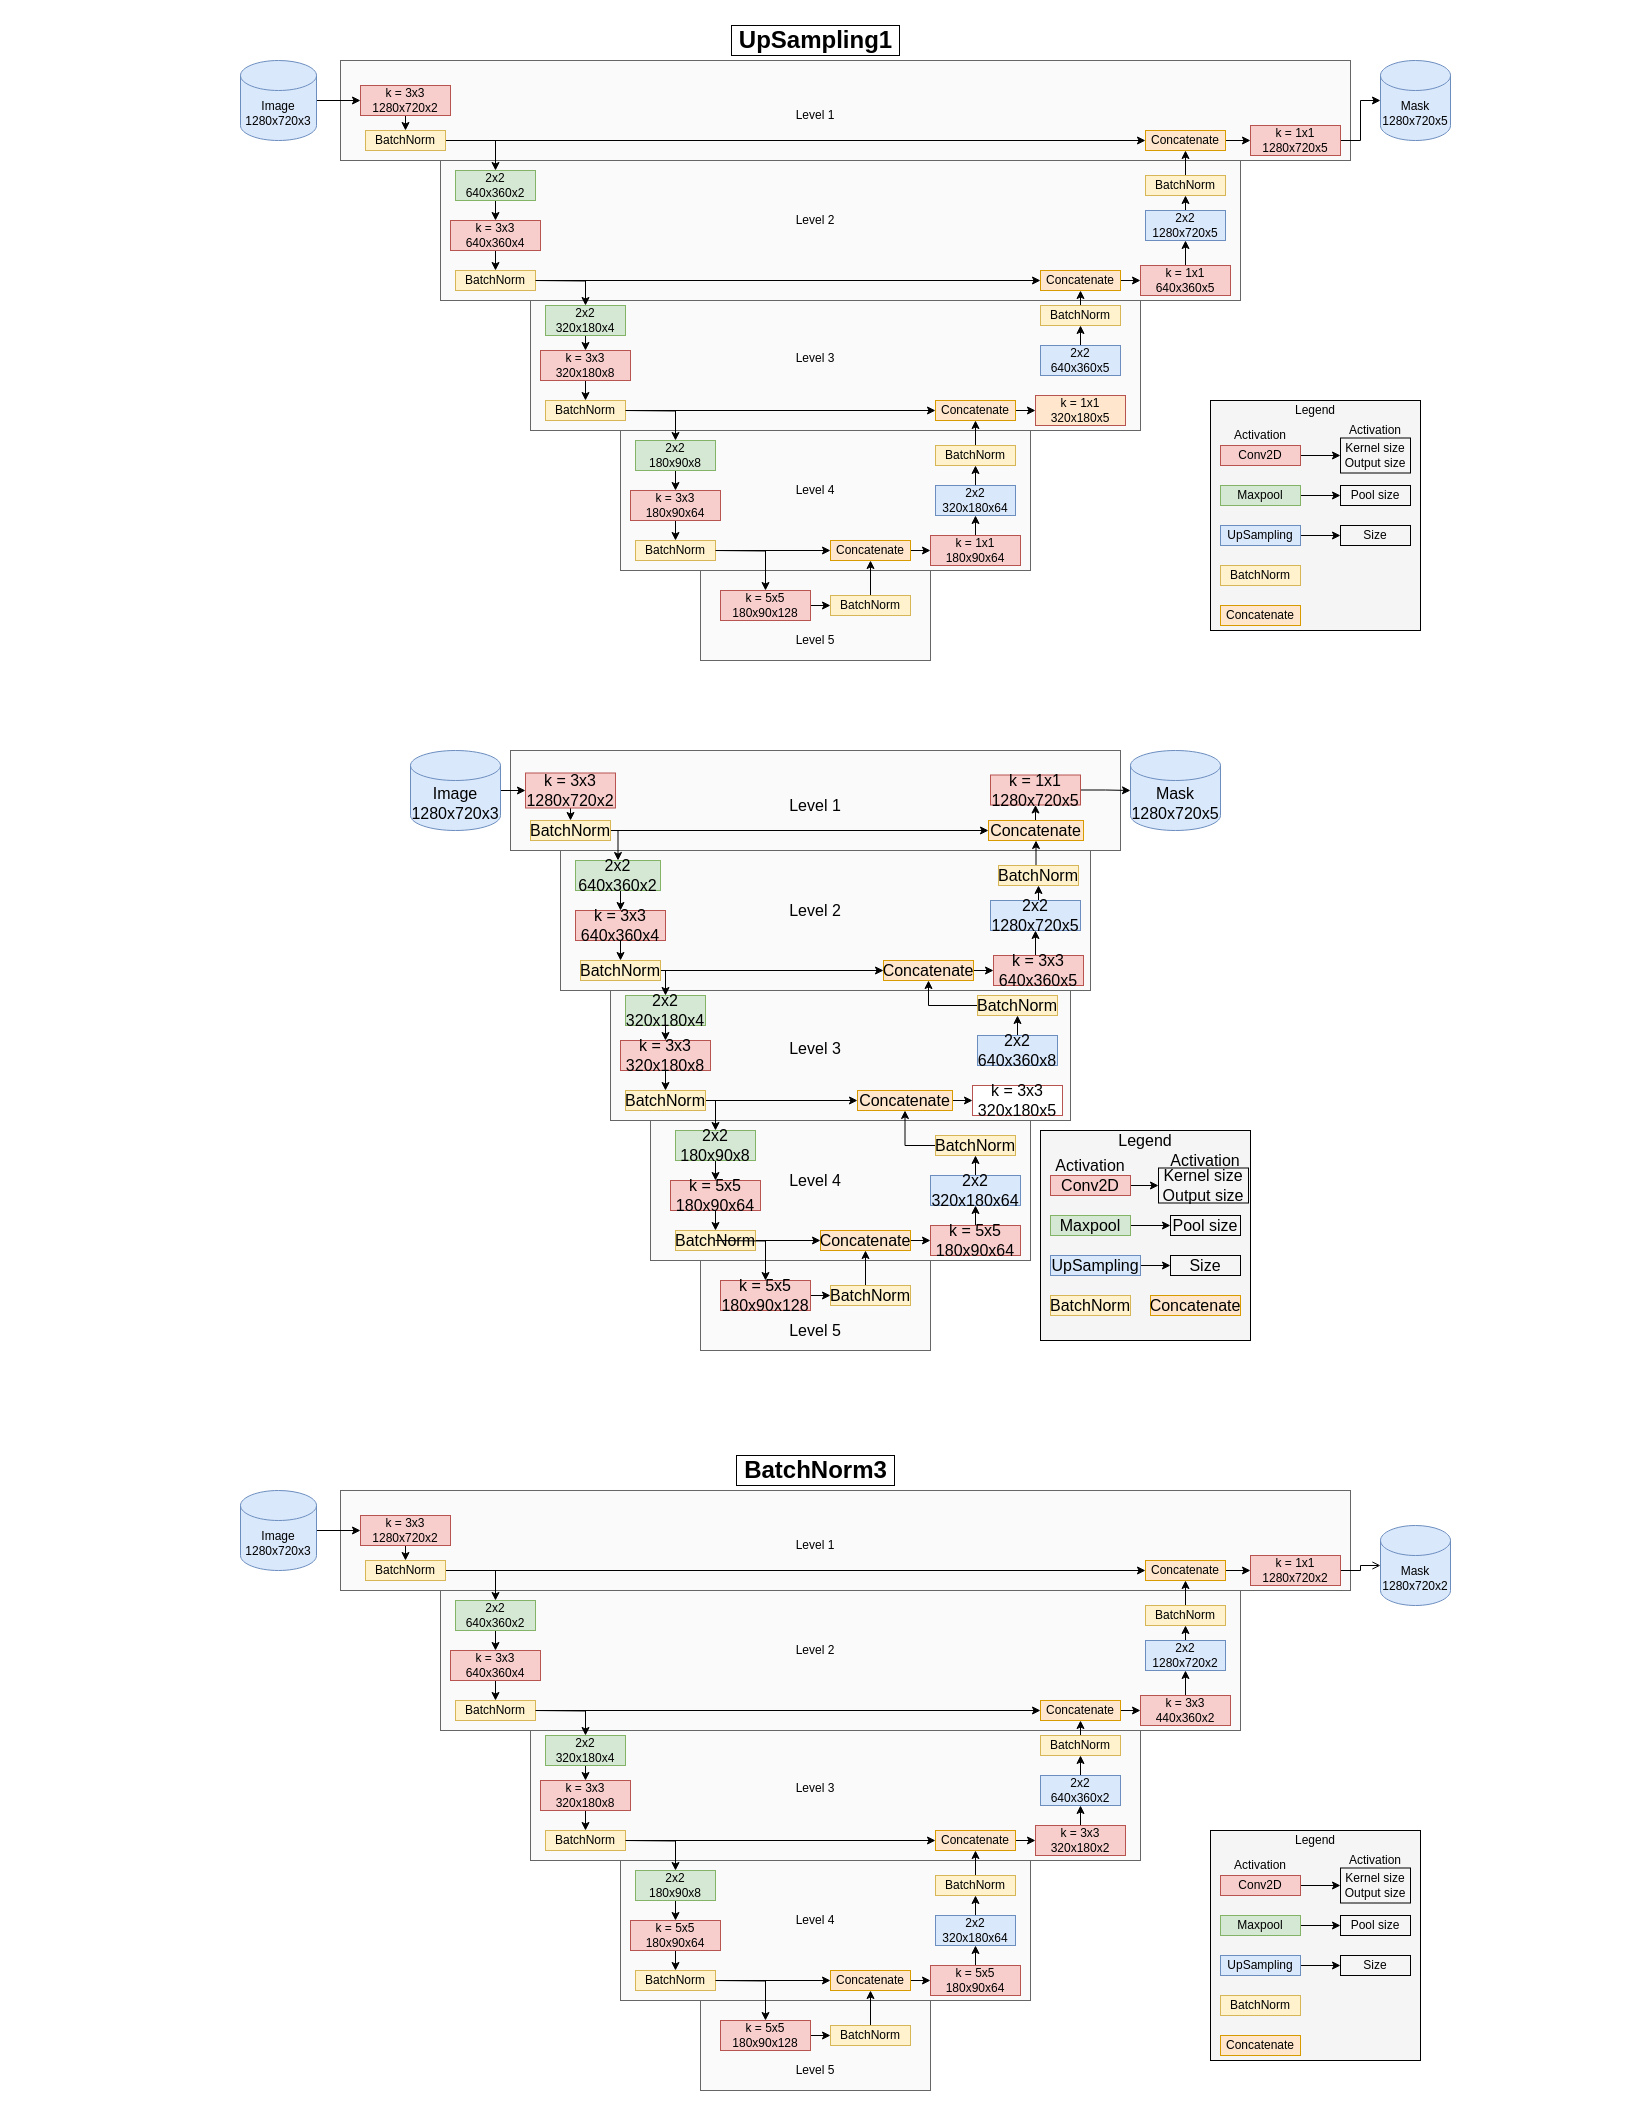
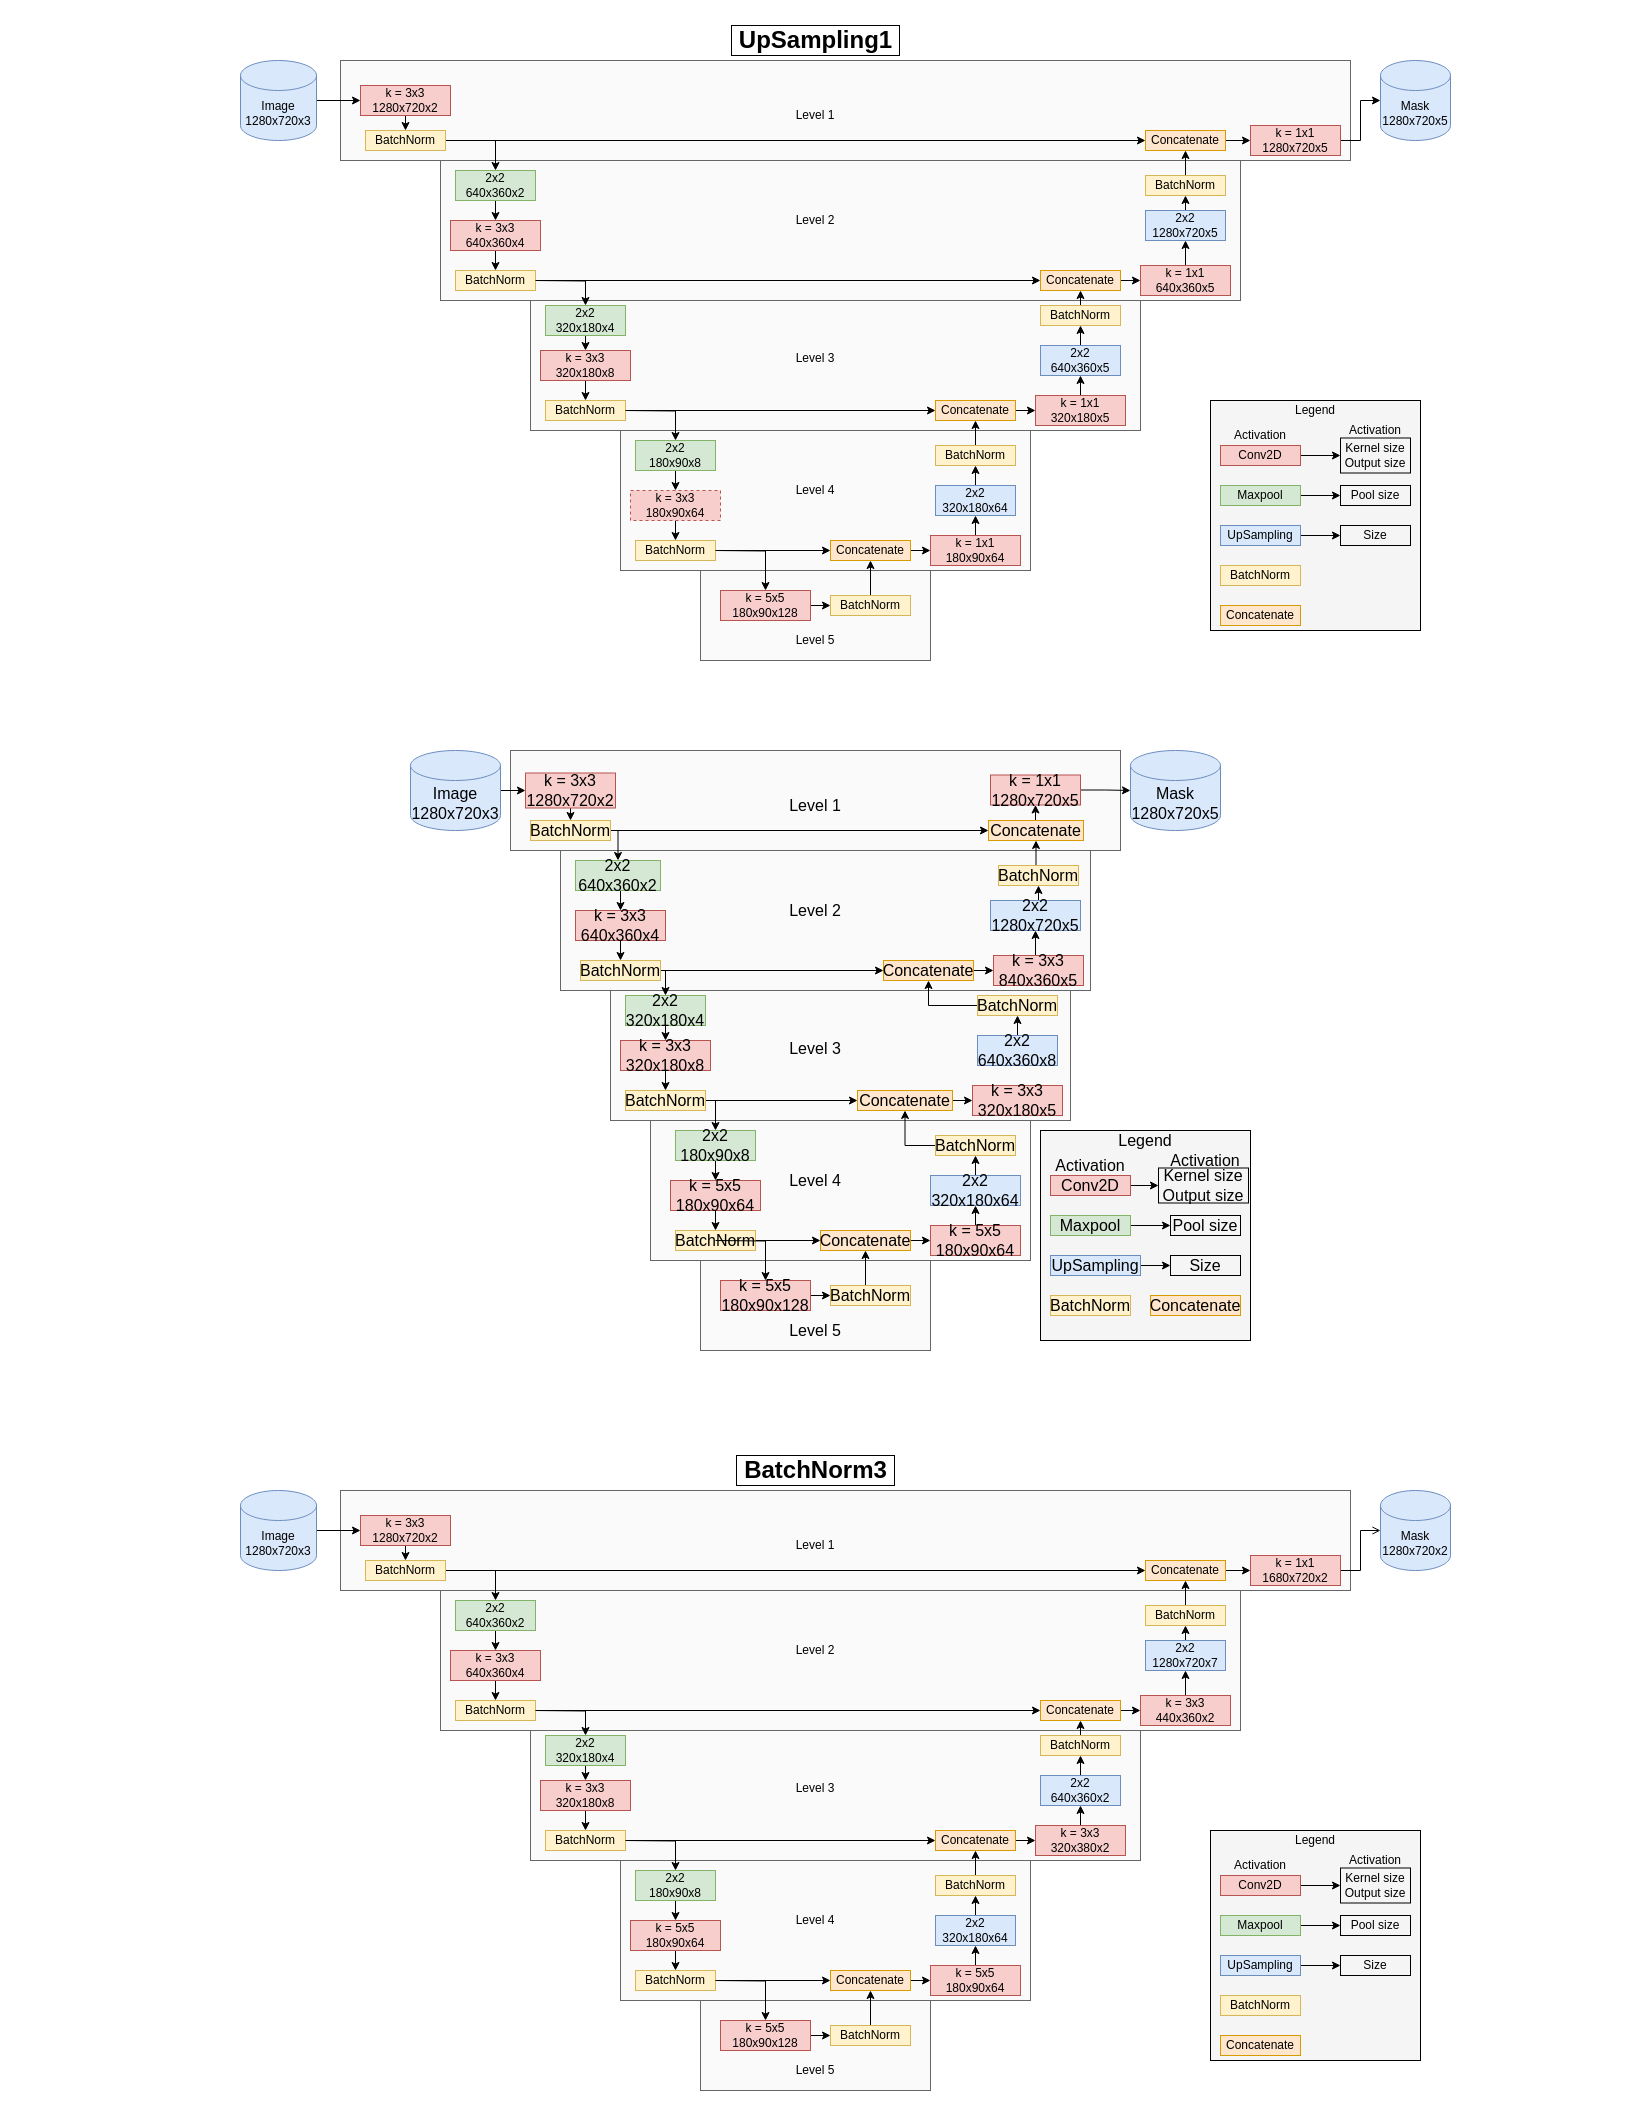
edge "k = 1x1 320x180x5" -> "2x2 640x360x5": added
node "k = 1x1 320x180x5": fillcolor #ffe6cc -> #f8cecc
node "k = 3x3 180x90x64": style solid -> dashed
node "k = 3x3640x360x5": label "k = 3x3640x360x5" -> "k = 3x3840x360x5"
node "k = 3x3320x180x5": fillcolor #ffffff -> #f8cecc
node "Mask 1280x720x2": moved (1416, 1566) -> (1416, 1531)
node "k = 1x1 1280x720x2": label "k = 1x1 1280x720x2" -> "k = 1x1 1680x720x2"
node "2x2 1280x720x2": label "2x2 1280x720x2" -> "2x2 1280x720x7"
node "k = 3x3 320x180x2": label "k = 3x3 320x180x2" -> "k = 3x3 320x380x2"
